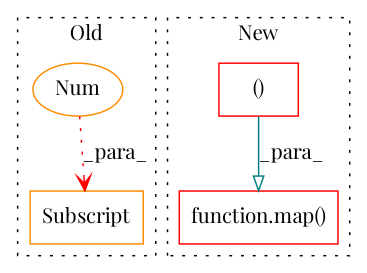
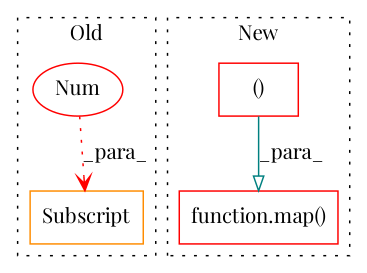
node "Num": color darkorange -> red
